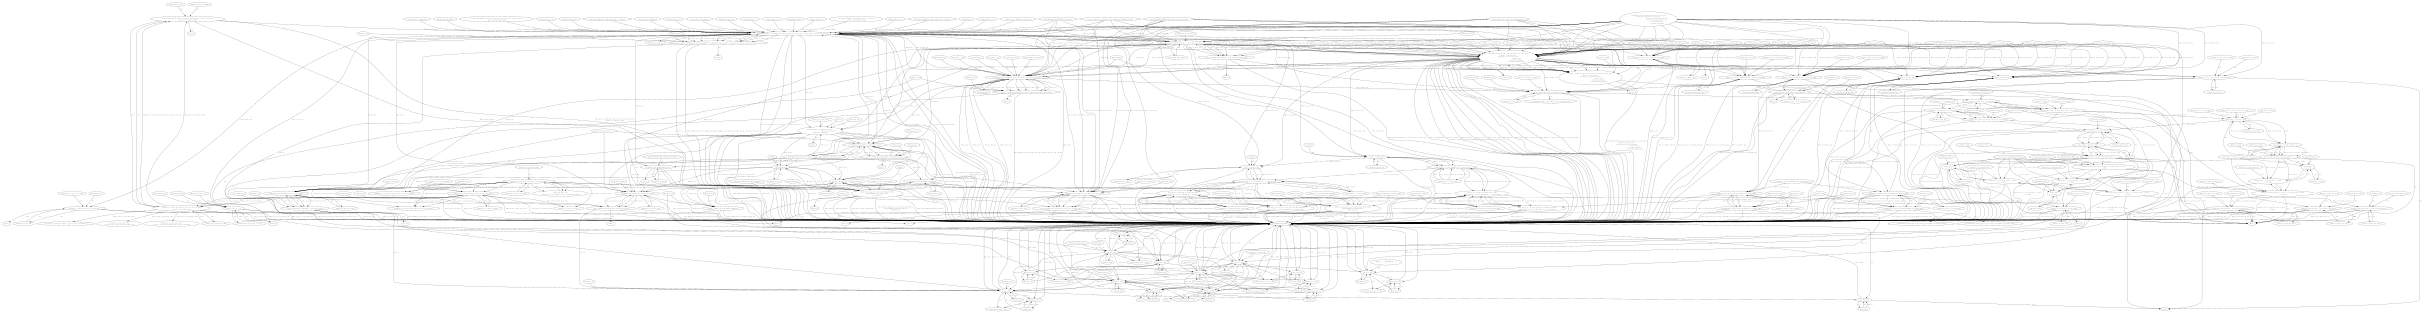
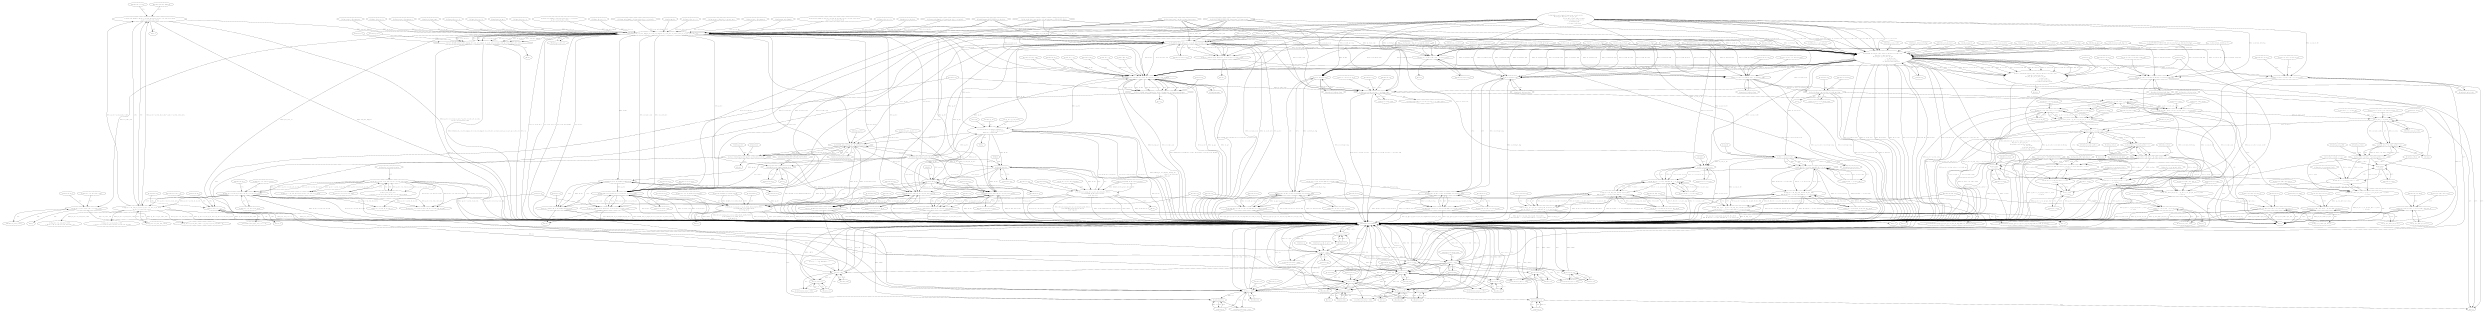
edge "(Call,u2_first_mb_in_slice - 1)" -> "(Call,ih264d_parse_pslice(ps_dec, u2_first_mb_in_slice))": removed, label "DDG: u2_first_mb_in_slice"
